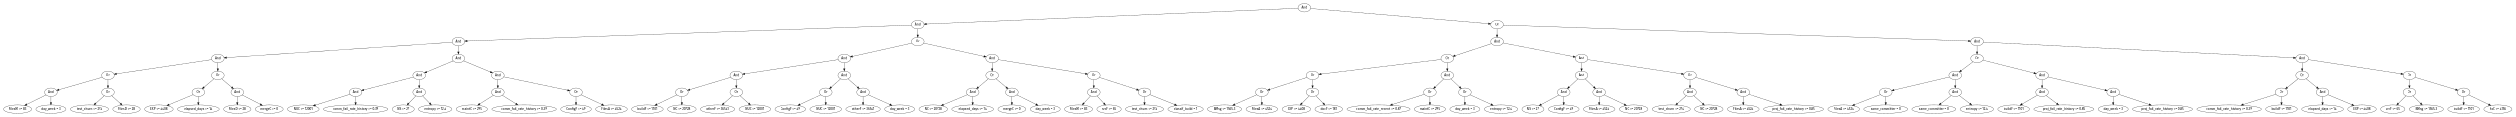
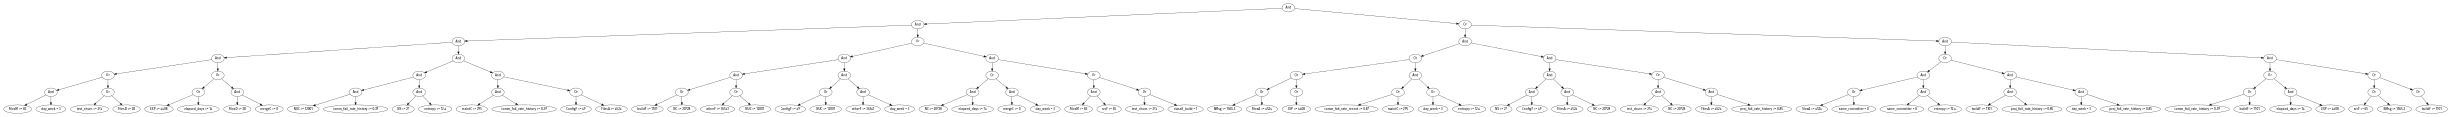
node "docF <= 181": removed
node "fixC <= 4156": removed
